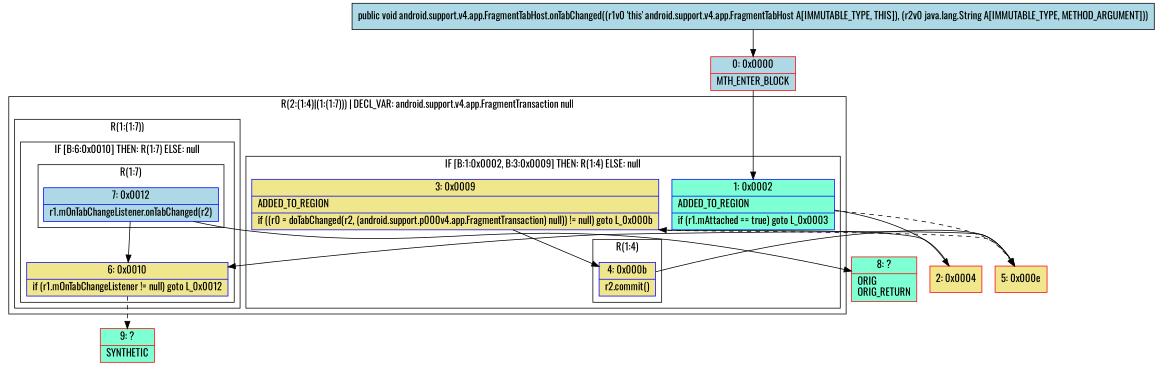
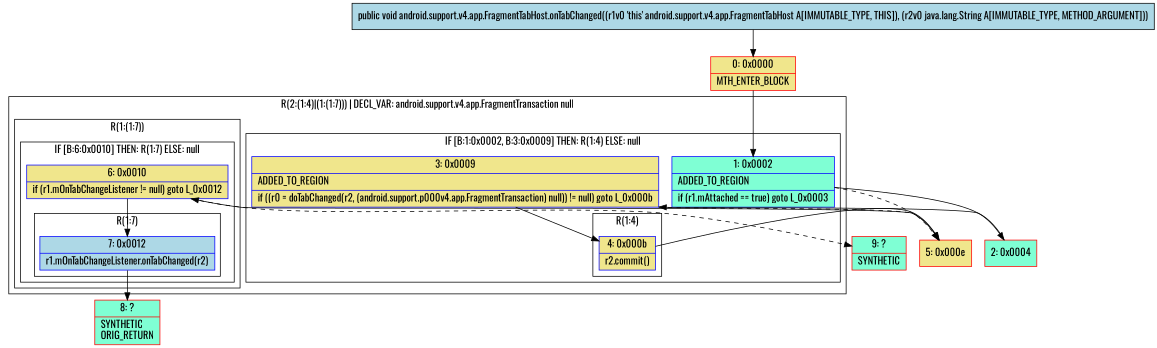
node "0: 0x0000": fillcolor lightblue -> khaki
edge "7: 0x0012" -> "6: 0x0010": reversed
node "2: 0x0004": fillcolor khaki -> aquamarine
node "8: ?": text "ORIG" -> "SYNTHETIC"
